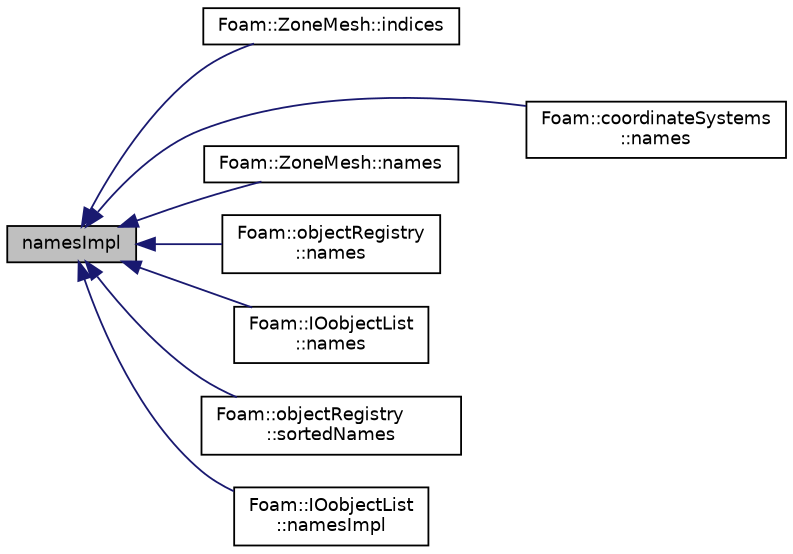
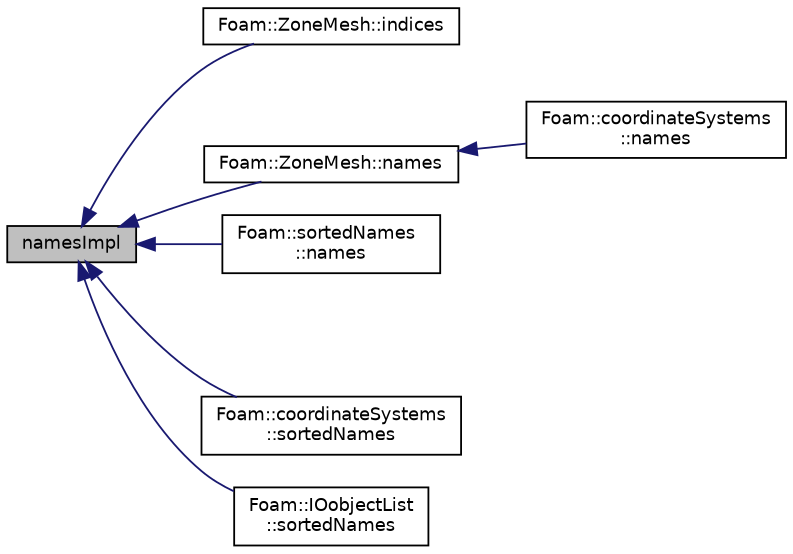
edge "Foam::coordinateSystems ::names" -> "namesImpl": now "Foam::coordinateSystems ::names" -> "Foam::ZoneMesh::names"
node "Foam::objectRegistry ::names": label "Foam::objectRegistry ::names" -> "Foam::sortedNames ::names"
node "Foam::IOobjectList ::names": removed
node "Foam::objectRegistry ::sortedNames": label "Foam::objectRegistry ::sortedNames" -> "Foam::coordinateSystems ::sortedNames"
node "Foam::IOobjectList ::namesImpl": label "Foam::IOobjectList ::namesImpl" -> "Foam::IOobjectList ::sortedNames"
